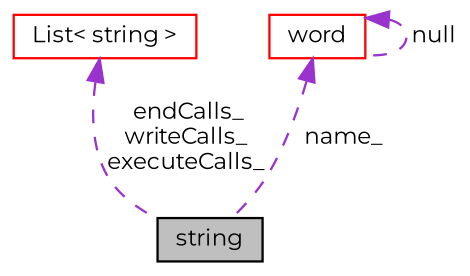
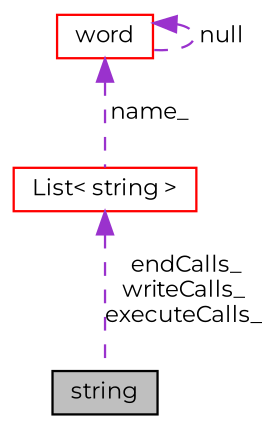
edge "string" -> "word": now "List< string >" -> "word"
